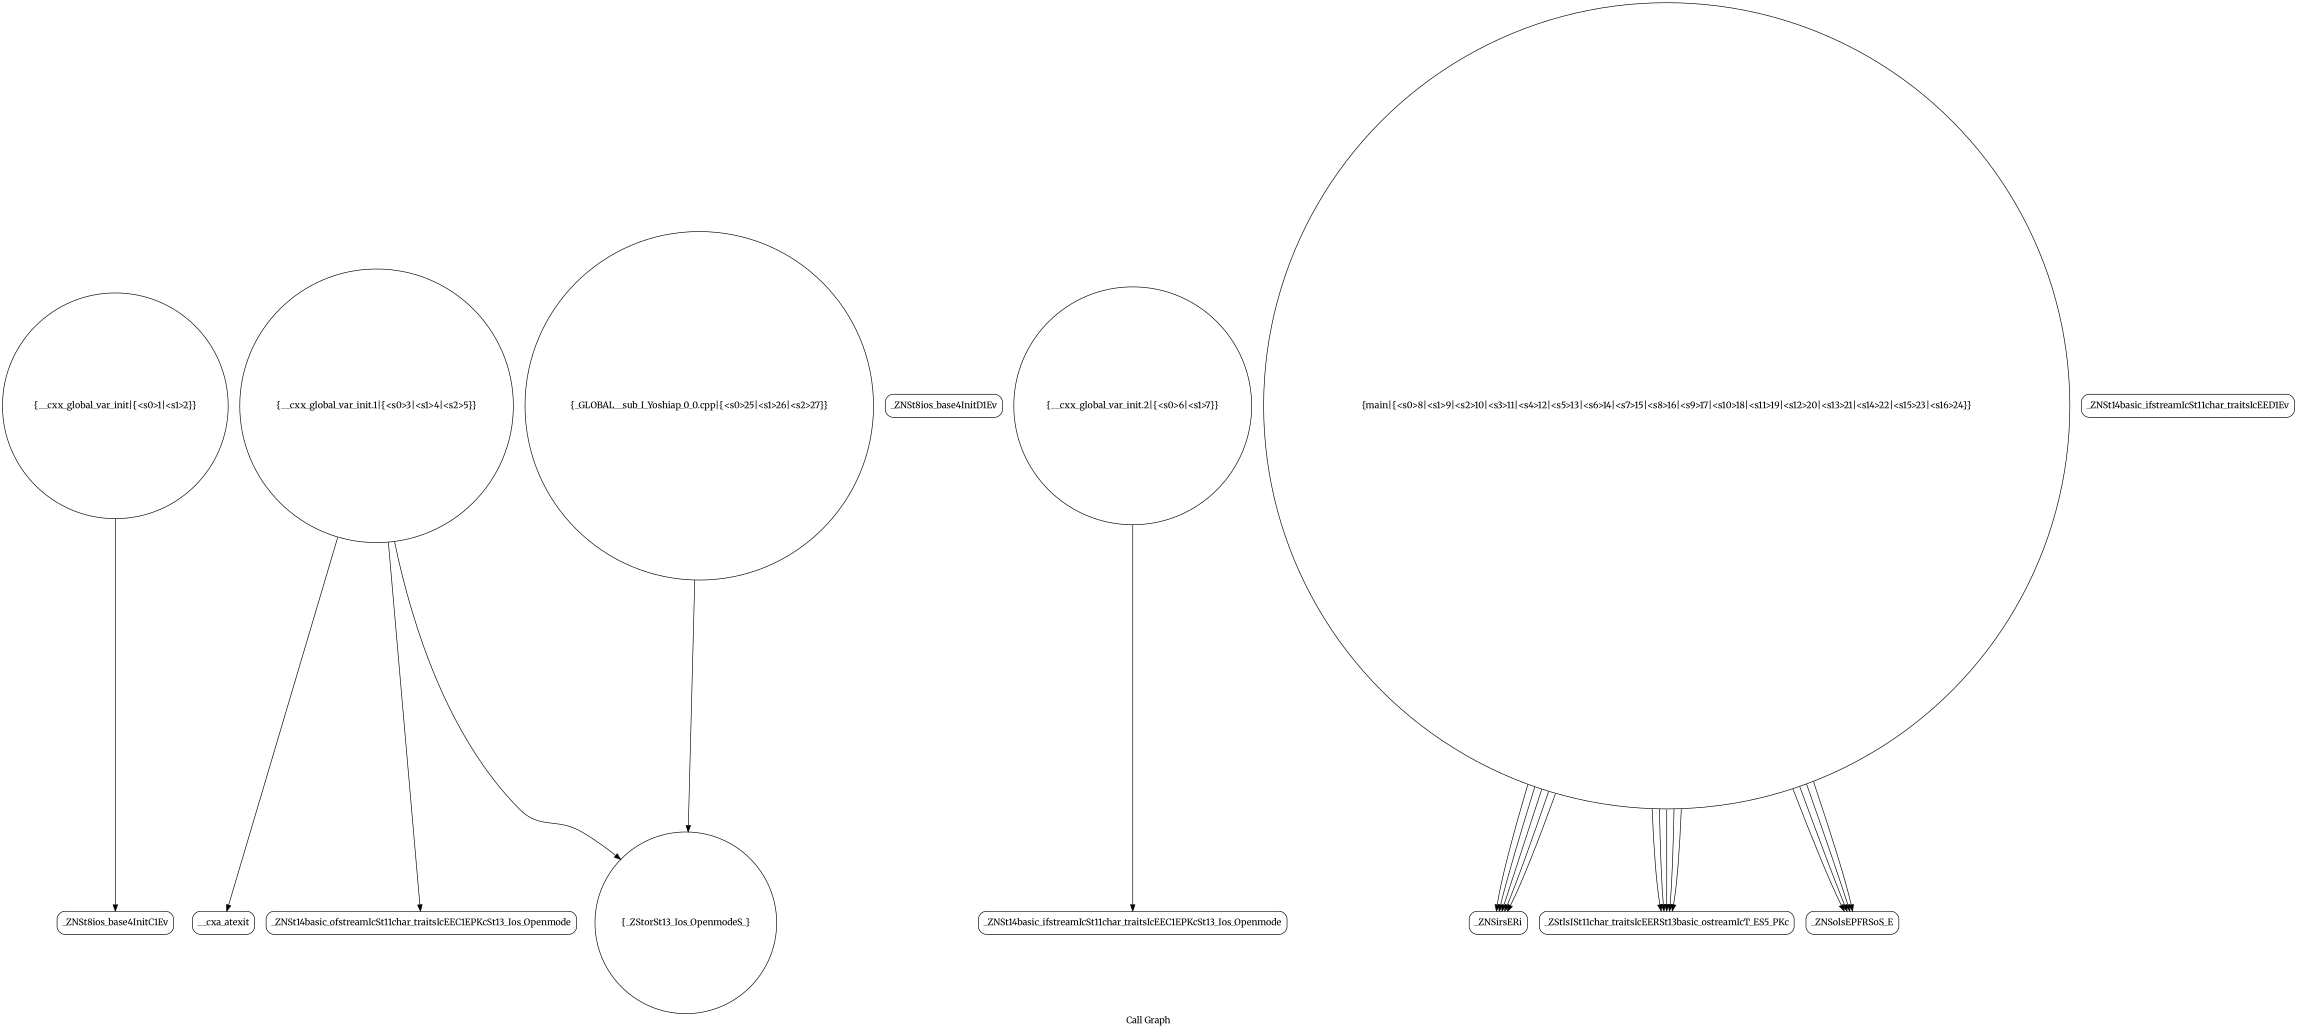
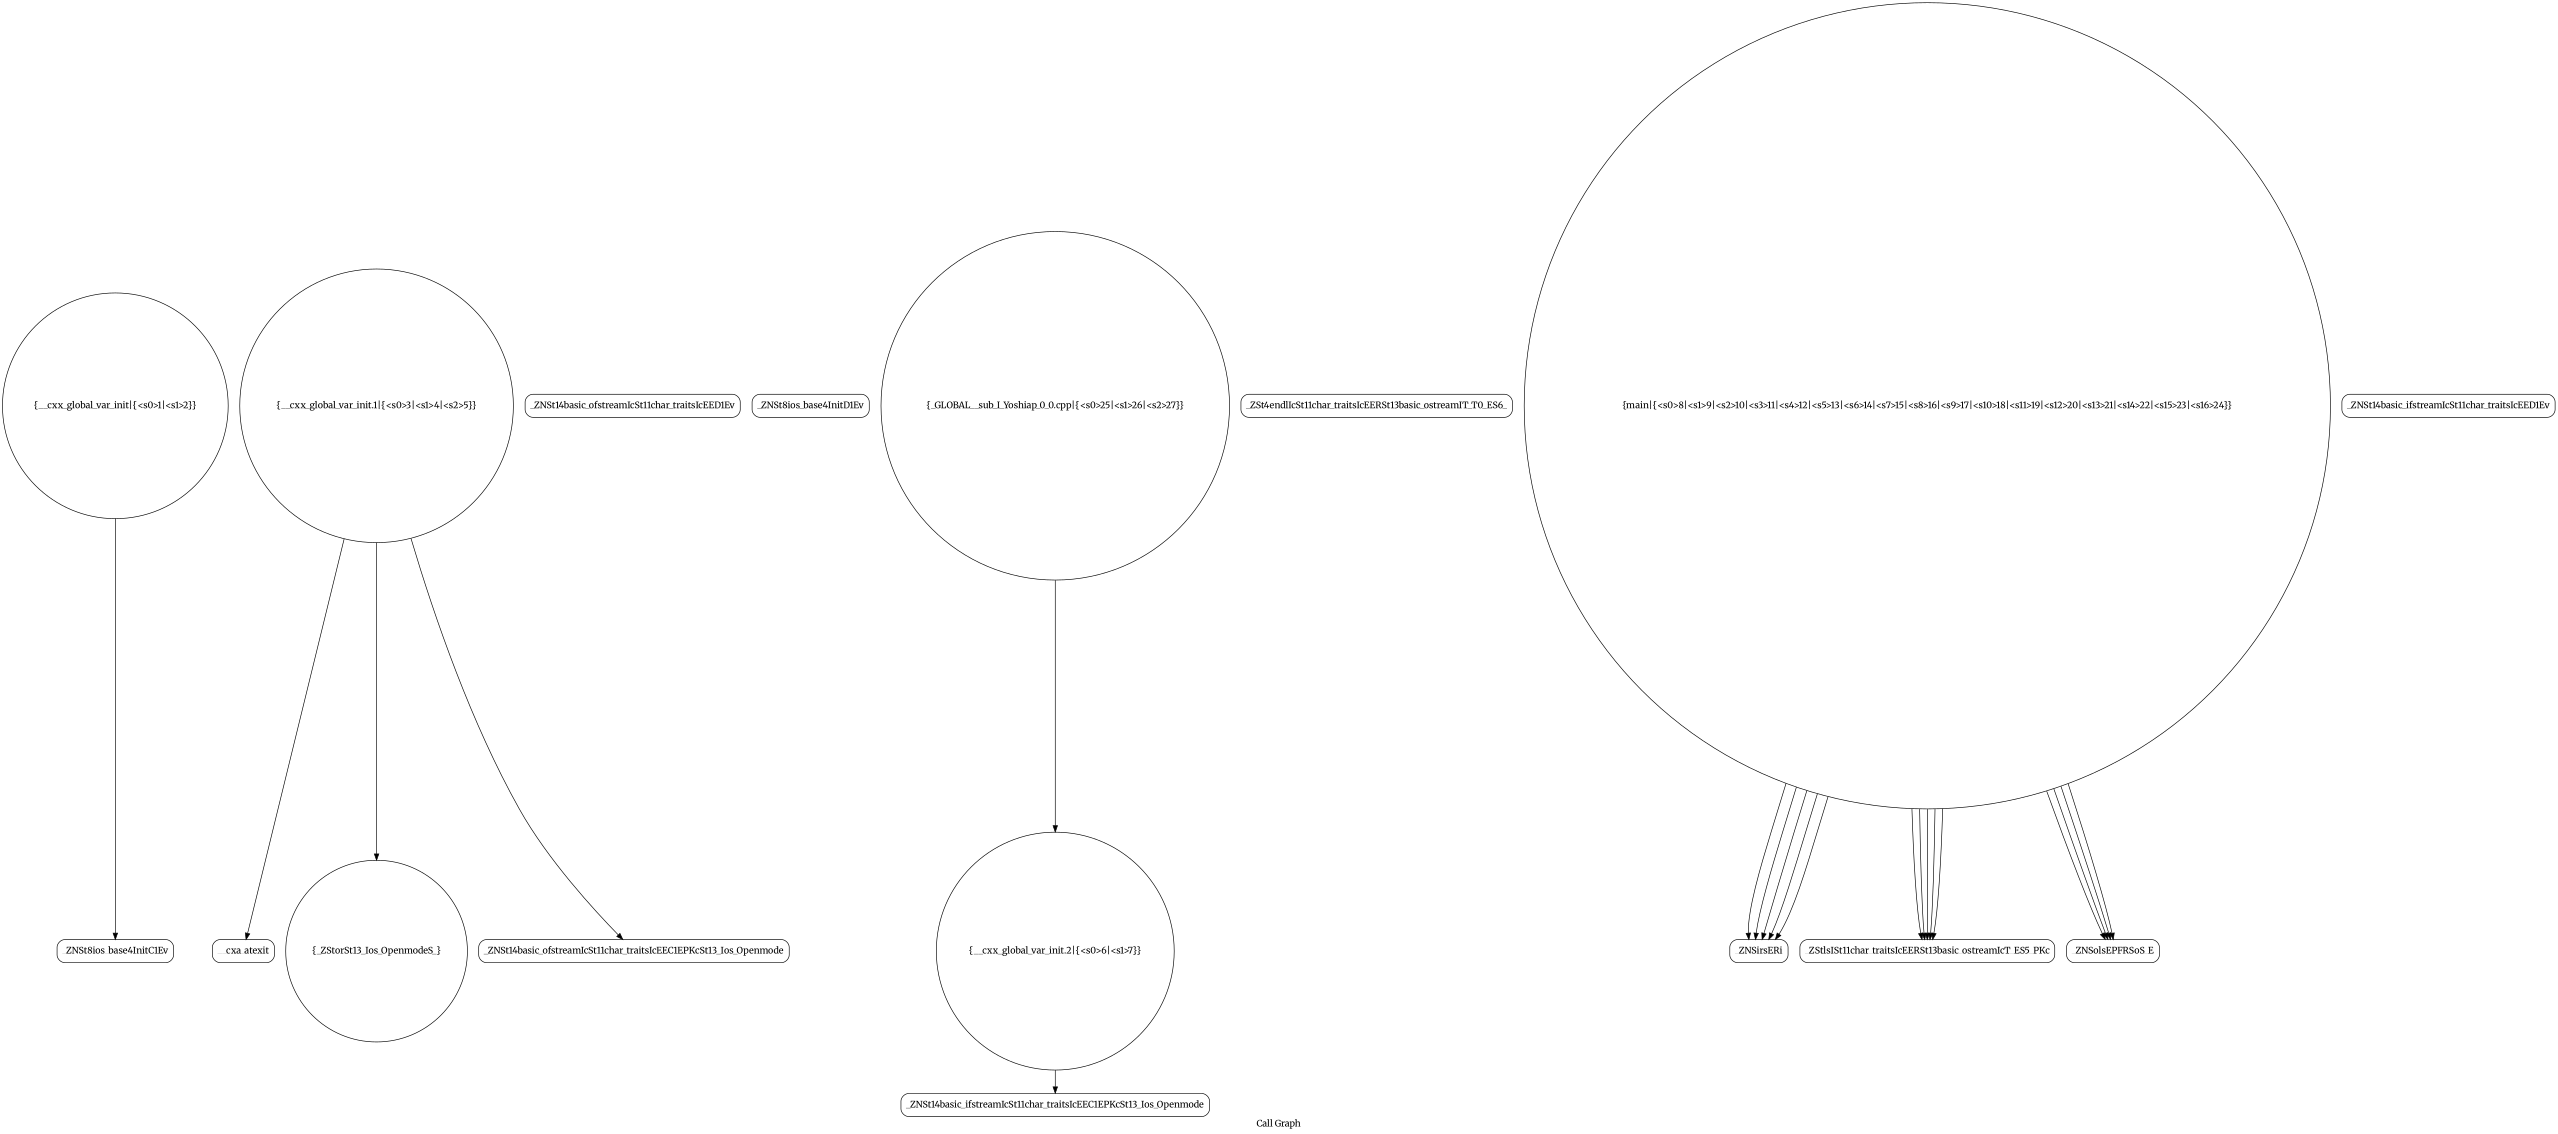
node "_ZNSt14basic_ofstreamIcSt11char_traitsIcEED1Ev": added
node "_ZSt4endlIcSt11char_traitsIcEERSt13basic_ostreamIT_T0_ES6_": added
edge "{_GLOBAL__sub_I_Yoshiap_0_0.cpp|{<s0>25|<s1>26|<s2>27}}" -> "{_ZStorSt13_Ios_OpenmodeS_}": now "{_GLOBAL__sub_I_Yoshiap_0_0.cpp|{<s0>25|<s1>26|<s2>27}}" -> "{__cxx_global_var_init.2|{<s0>6|<s1>7}}"
